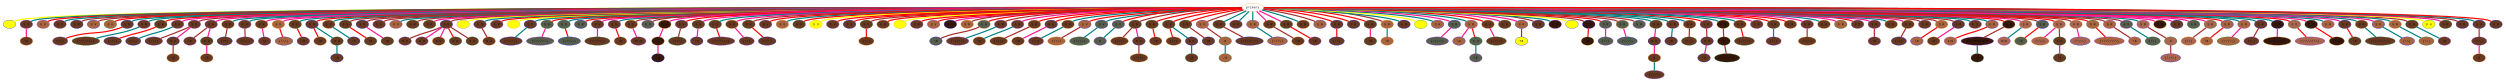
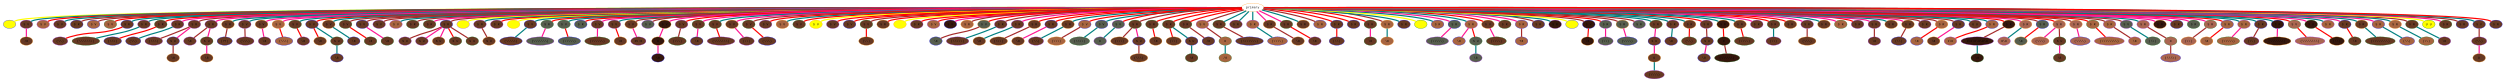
node "?8": fillcolor yellow -> #a86540
